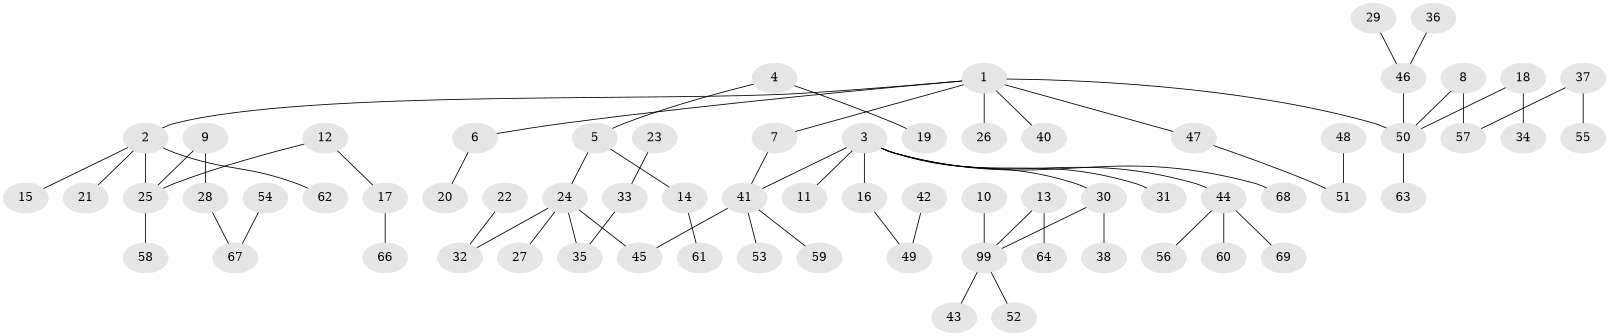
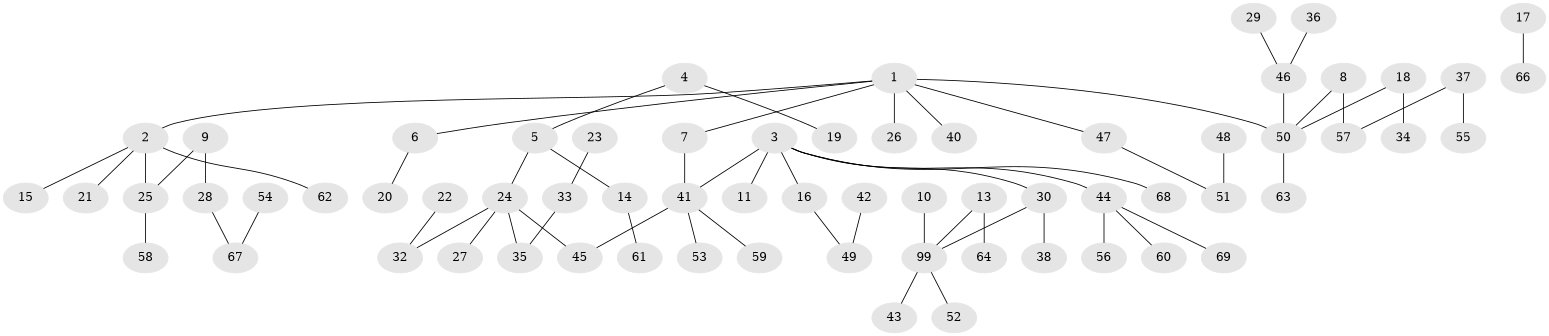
node "12": removed
node "31": removed
